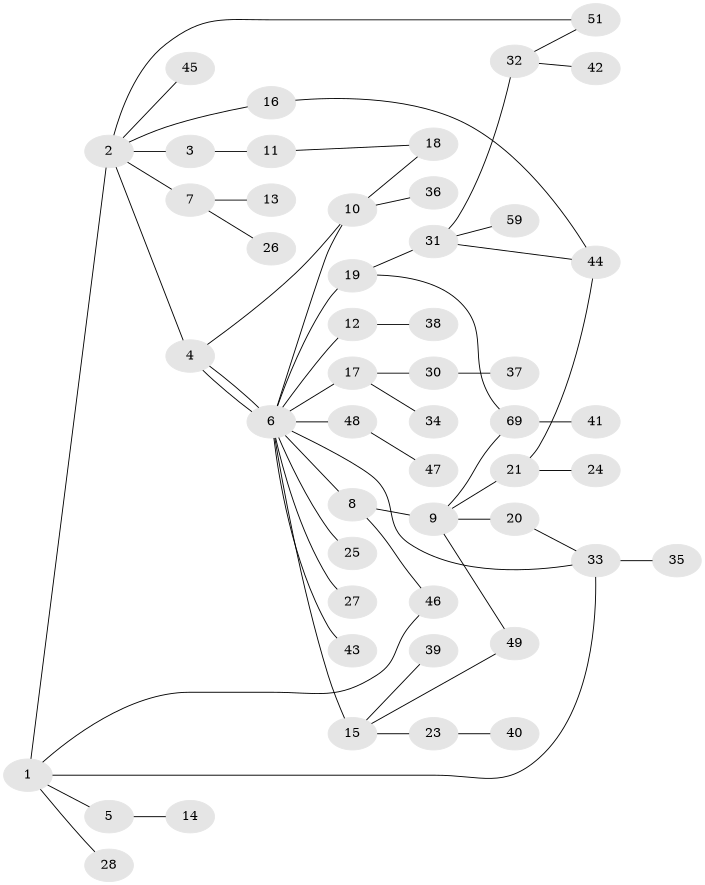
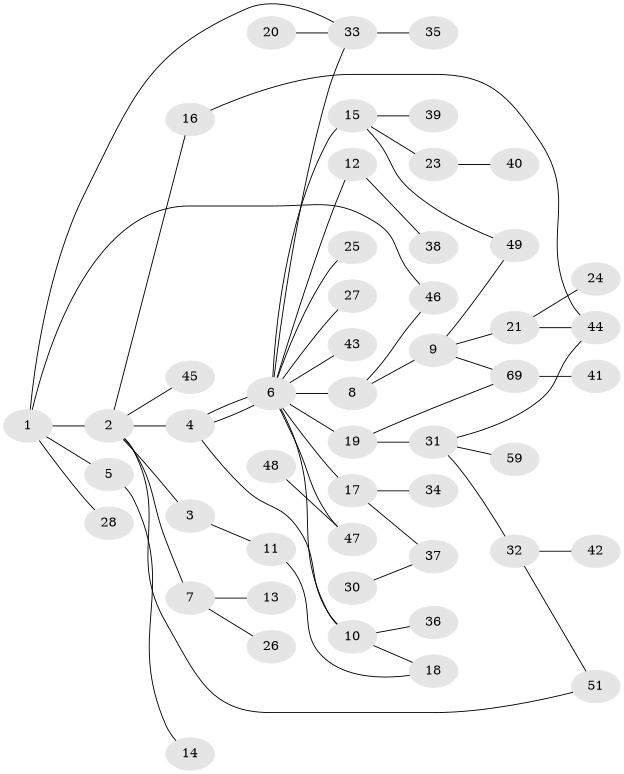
edge "17" -- "30": now "17" -- "37"
edge "6" -- "48": now "6" -- "47"
edge "9" -- "20": removed
